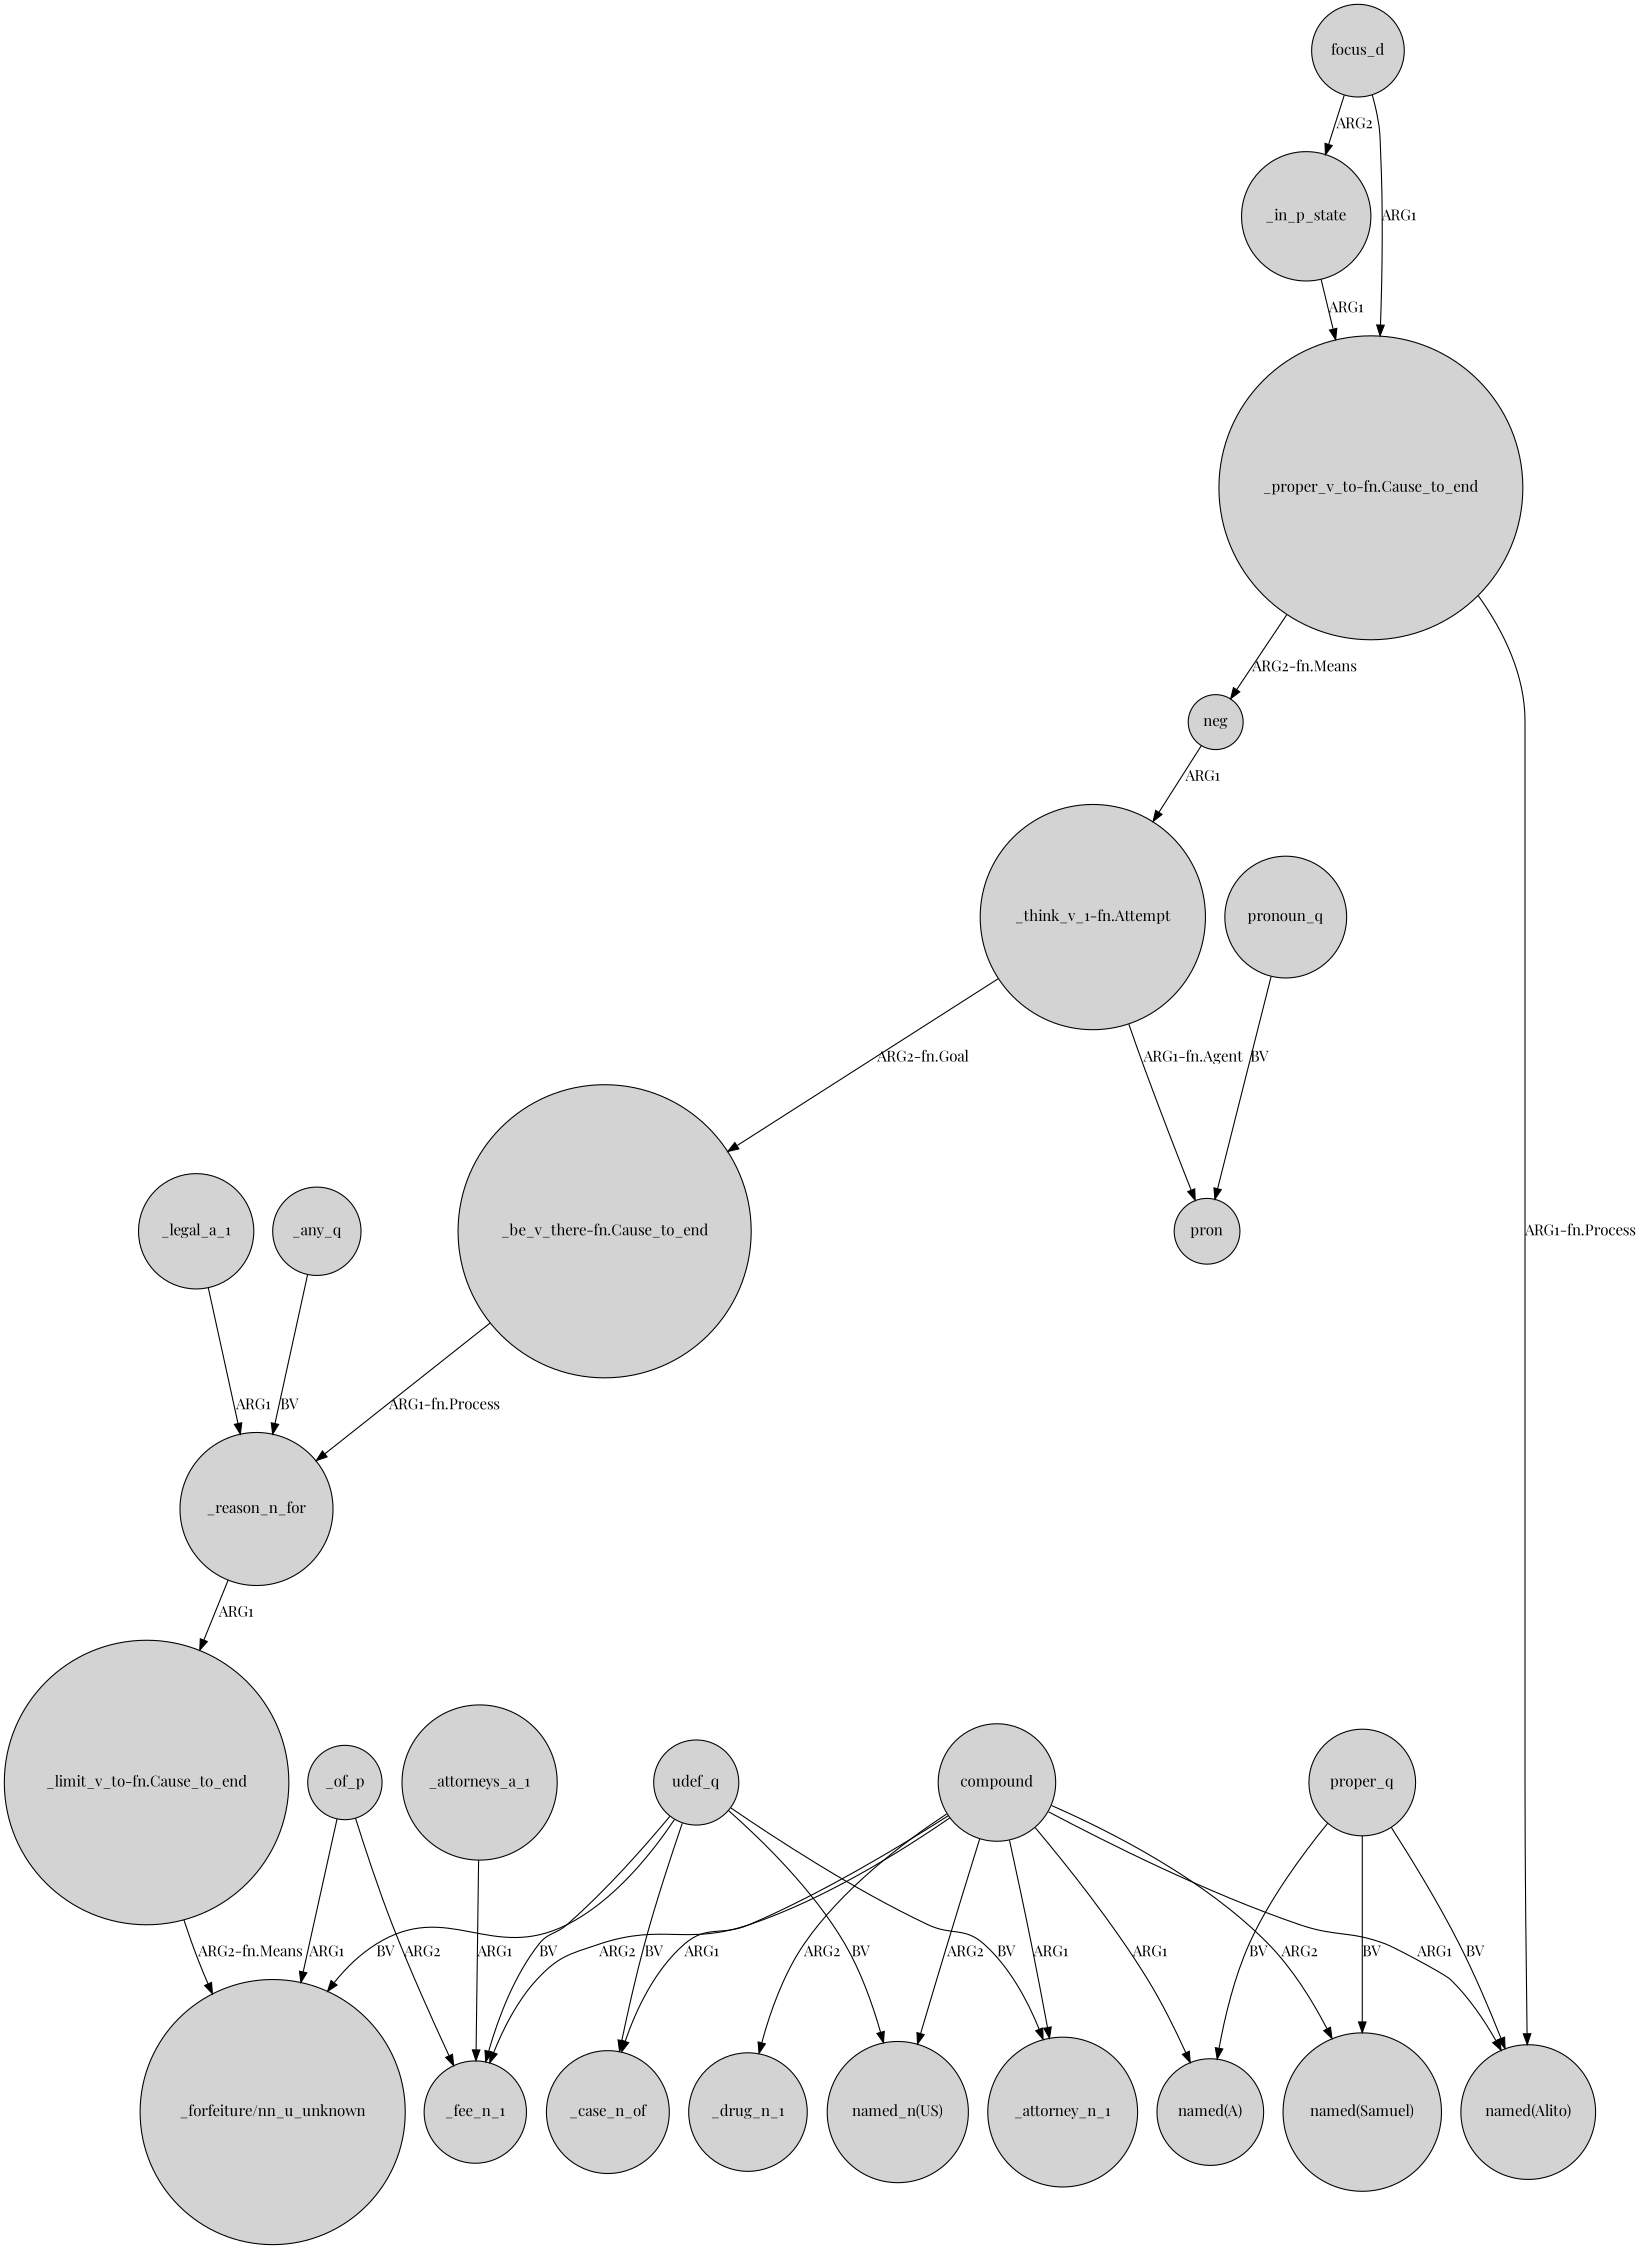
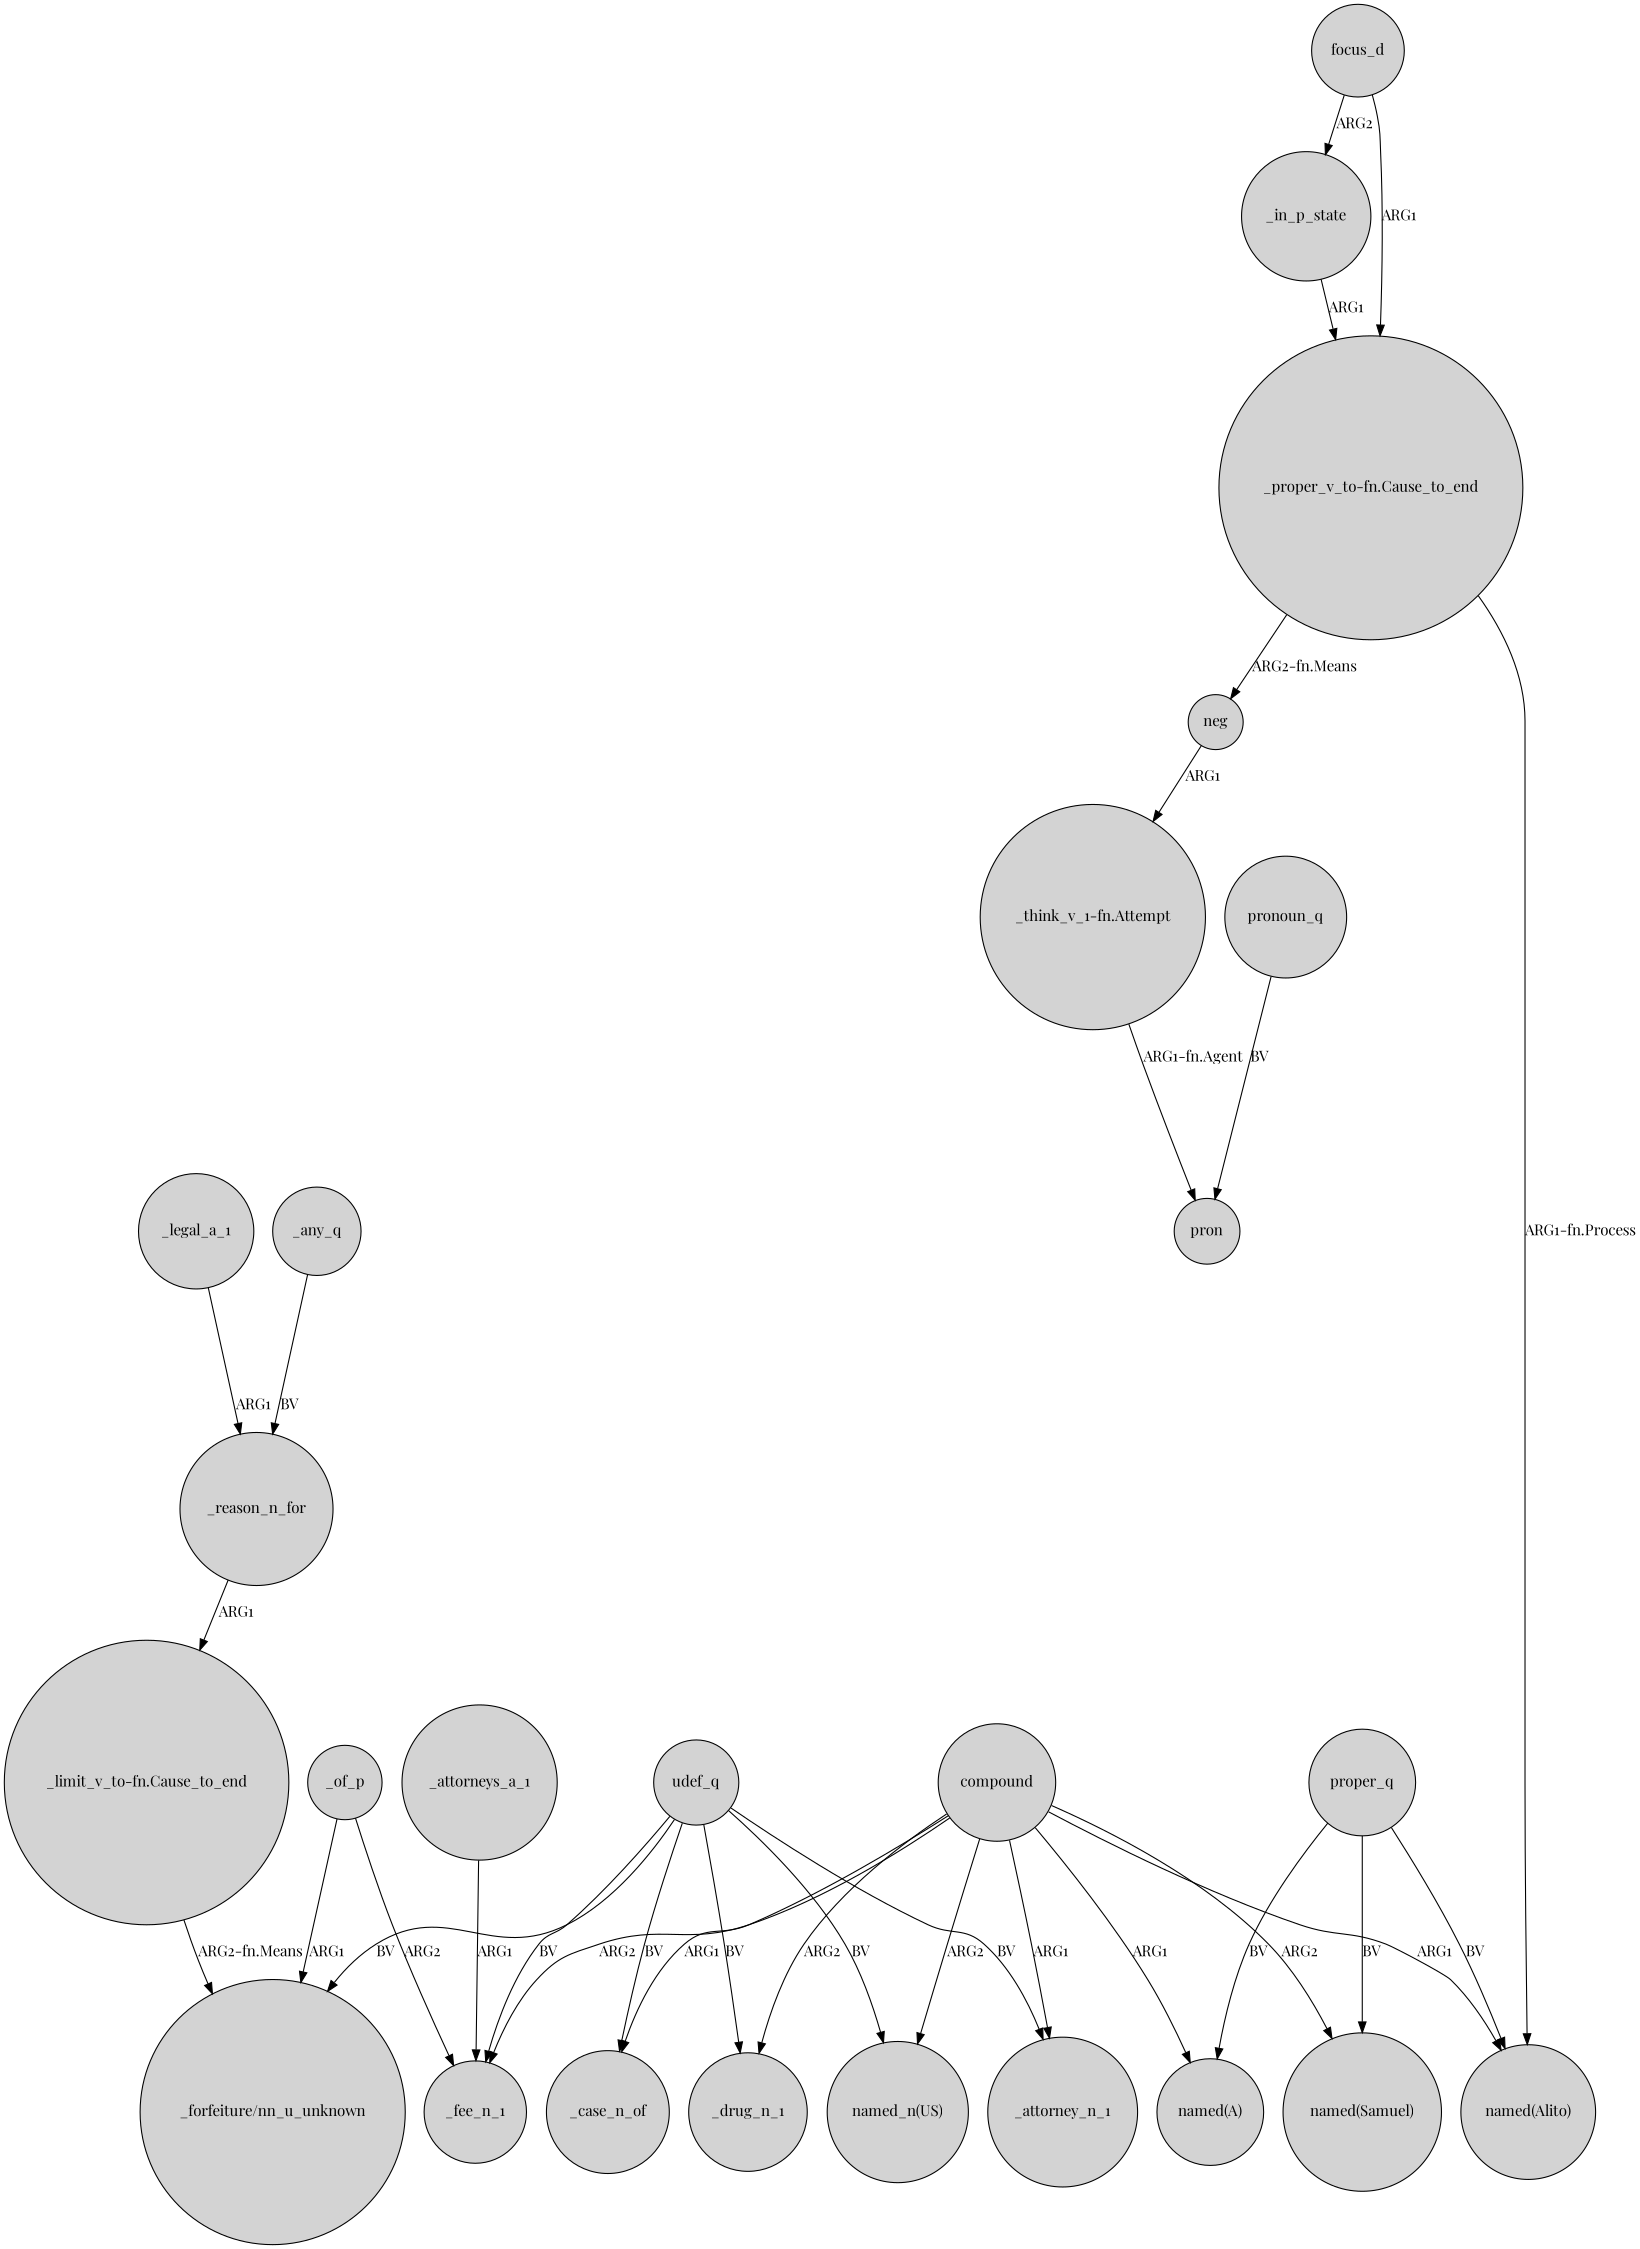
node "_be_v_there-fn.Cause_to_end": removed
edge "udef_q" -> "_drug_n_1": added, label "BV"
